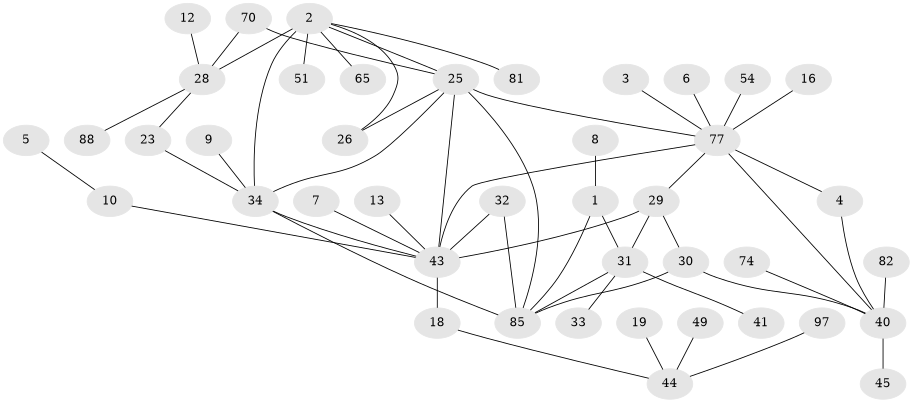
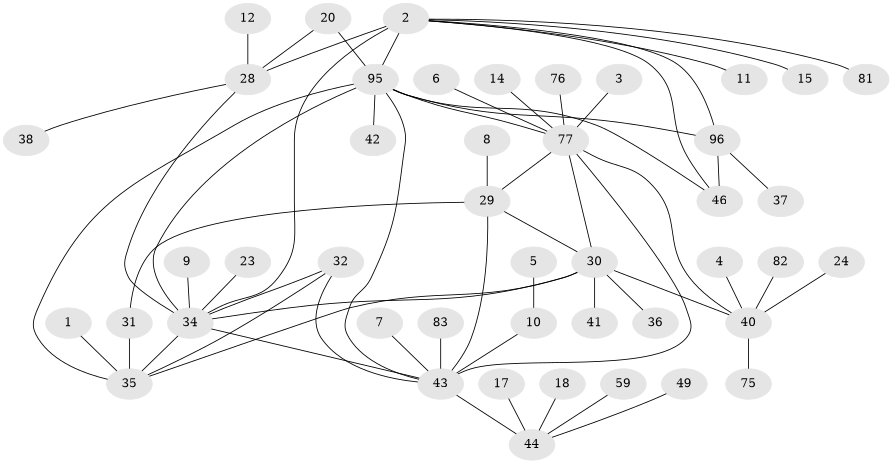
node "70": label "70" -> "20"
node "51": label "51" -> "11"
node "65": label "65" -> "15"
node "25": label "25" -> "95"
node "54": label "54" -> "14"
node "16": label "16" -> "76"
edge "28" -- "23": now "28" -- "34"
node "88": label "88" -> "38"
node "26": label "26" -> "96"
node "42": added
edge "8" -- "1": now "8" -- "29"
edge "77" -- "4": now "77" -- "30"
node "13": label "13" -> "83"
node "46": added
node "37": added
edge "1" -- "31": removed
node "74": label "74" -> "24"
edge "32" -- "34": added
edge "31" -- "41": now "30" -- "41"
edge "43" -- "18": now "43" -- "44"
edge "30" -- "34": added
node "85": label "85" -> "35"
node "33": removed
node "19": label "19" -> "59"
node "36": added
node "97": label "97" -> "17"
node "45": label "45" -> "75"
